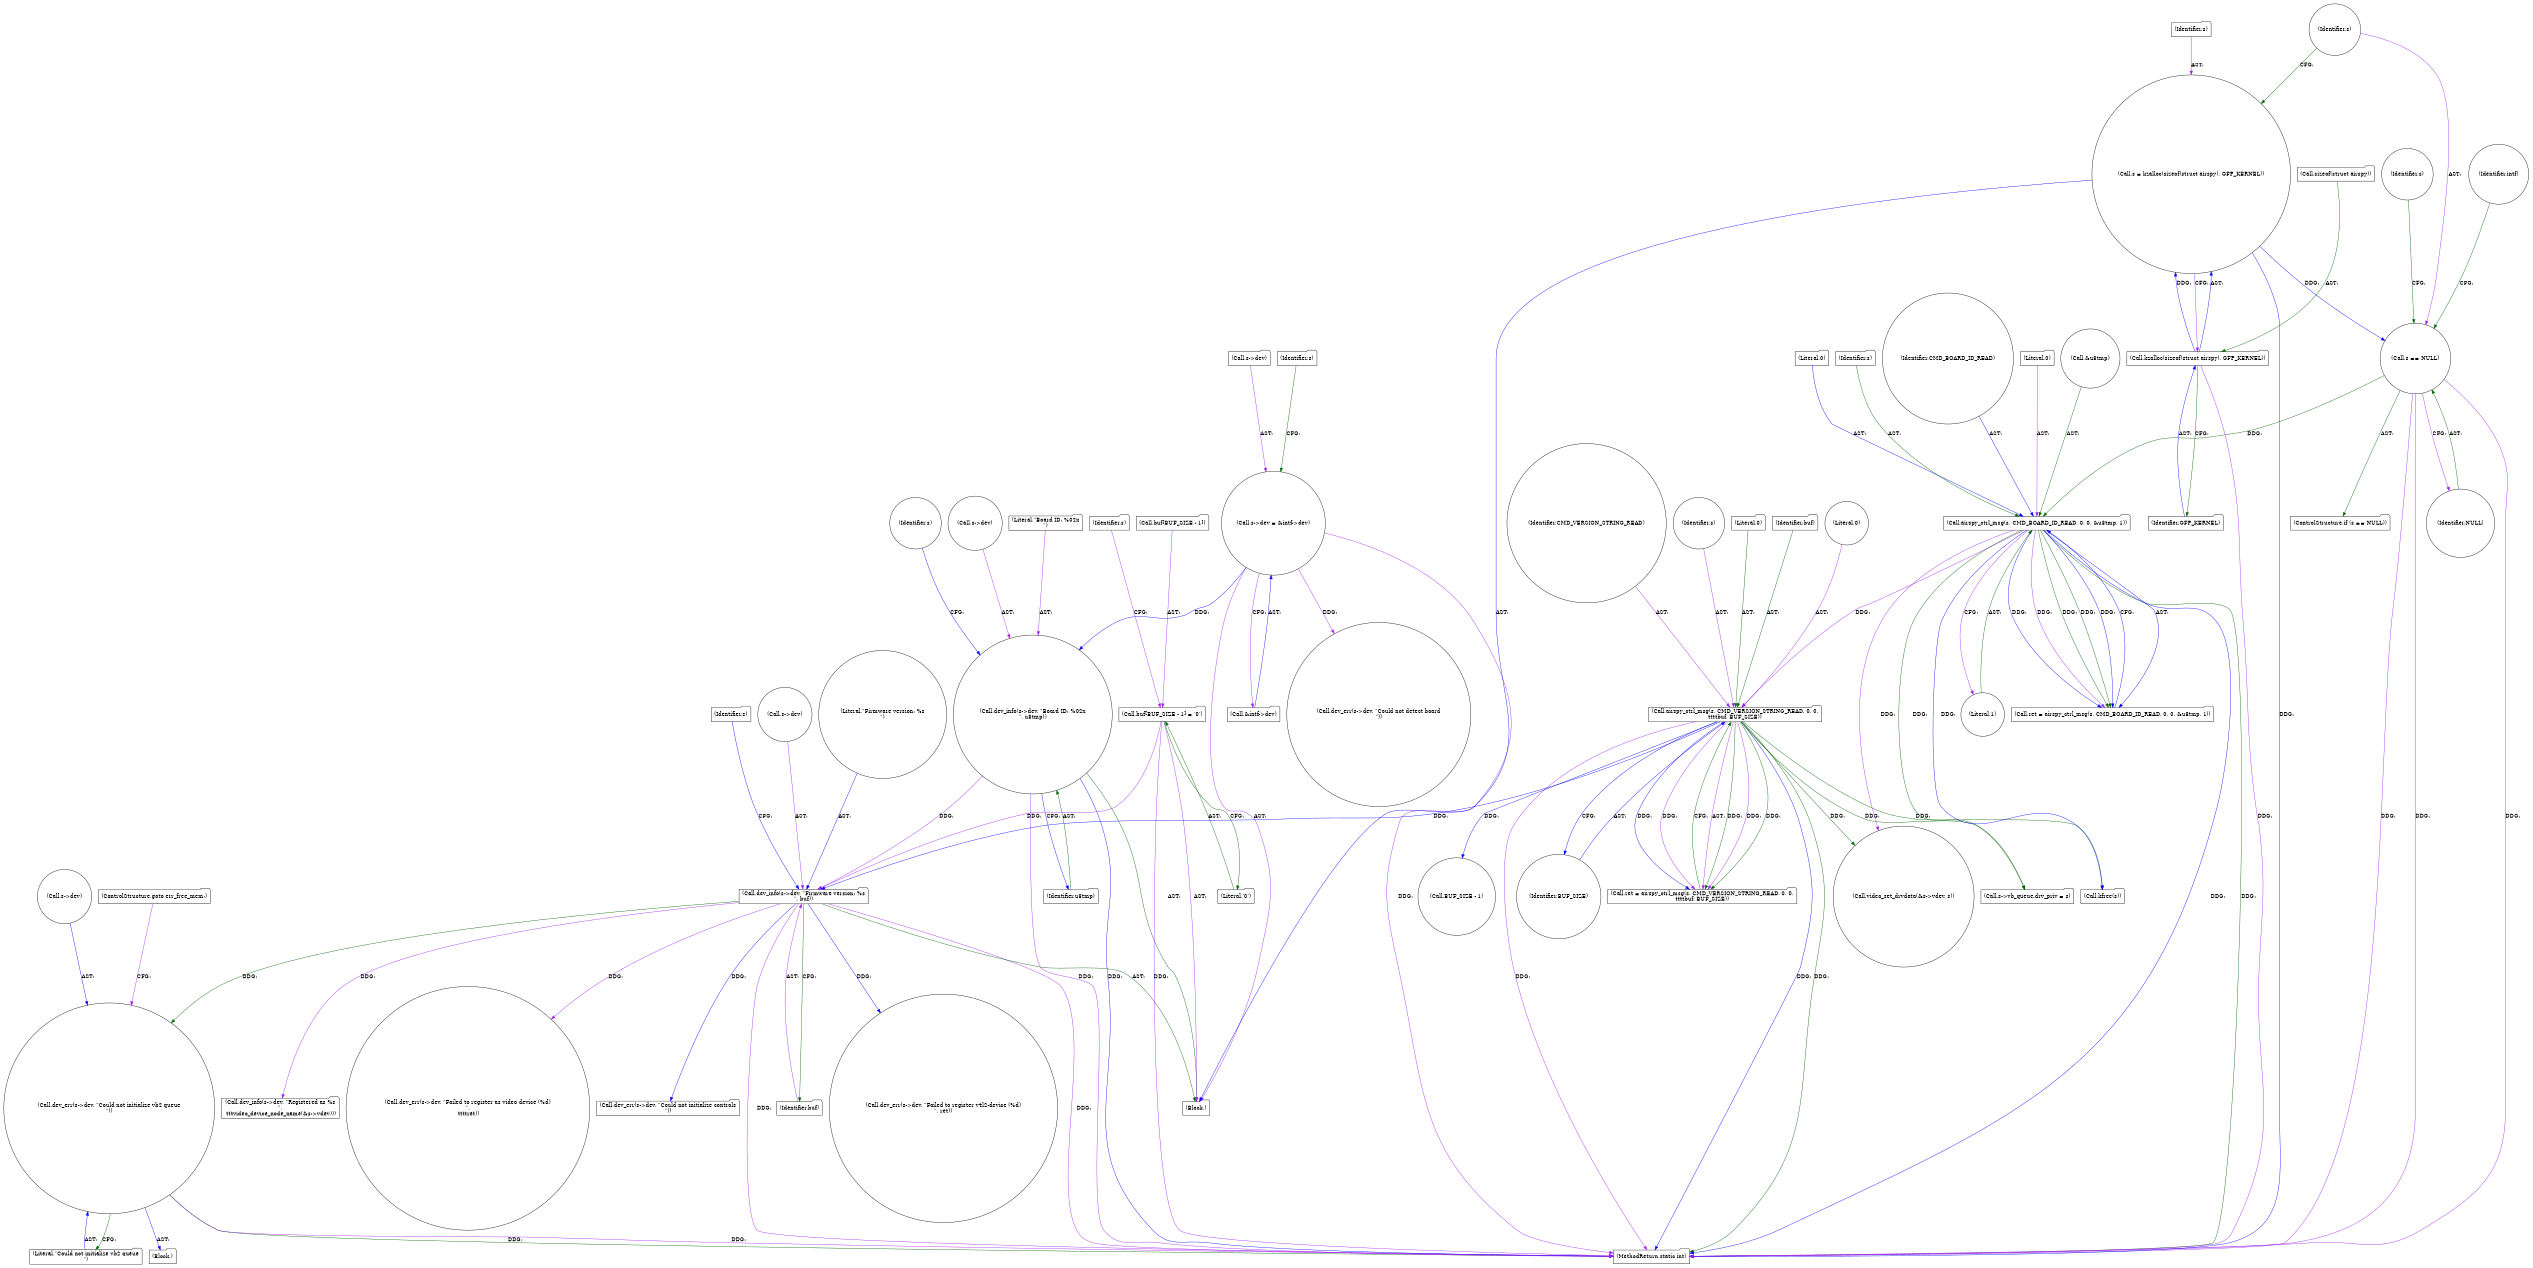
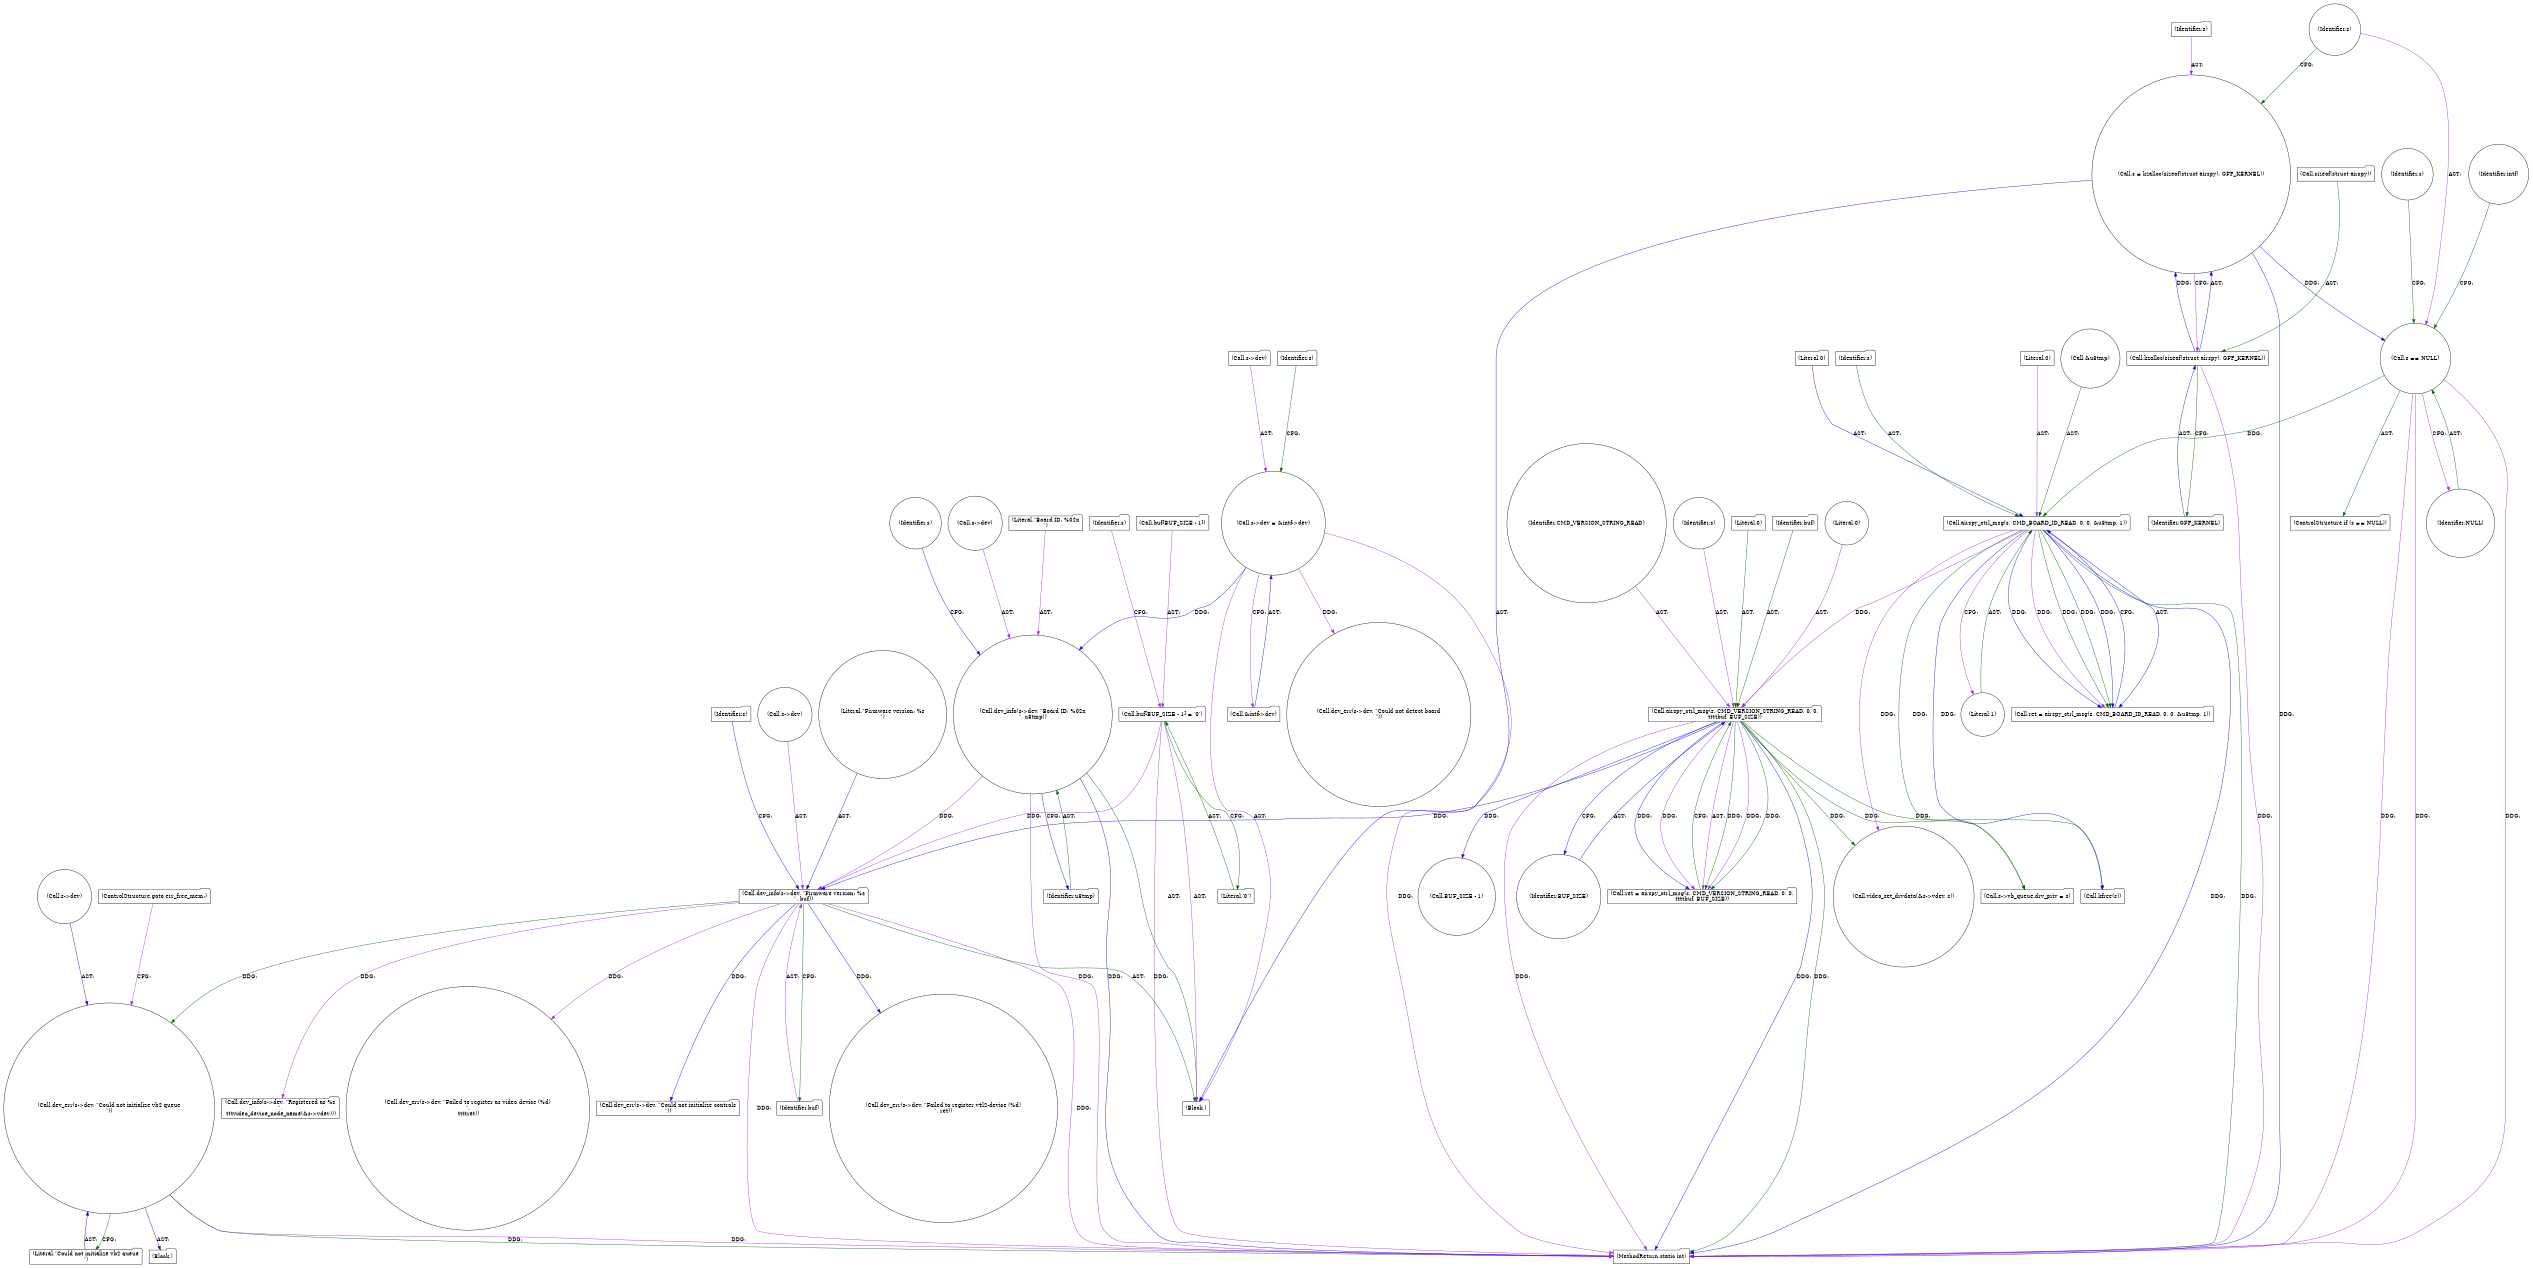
node "(Identifier,CMD_BOARD_ID_READ)": removed
